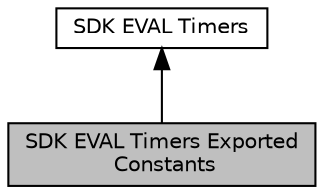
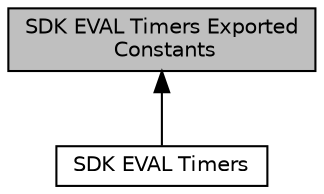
edge "SDK EVAL Timers Exported Constants" -> "SDK EVAL Timers": reversed
